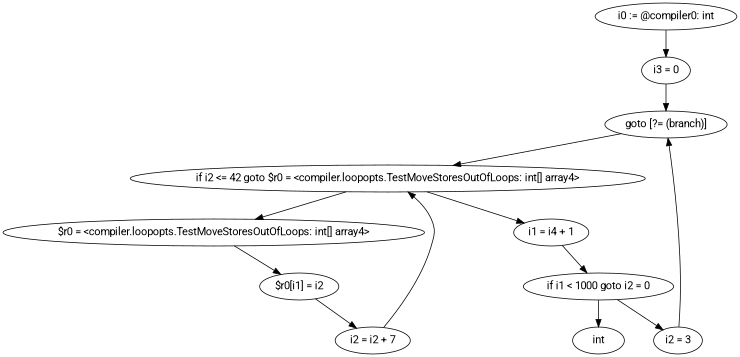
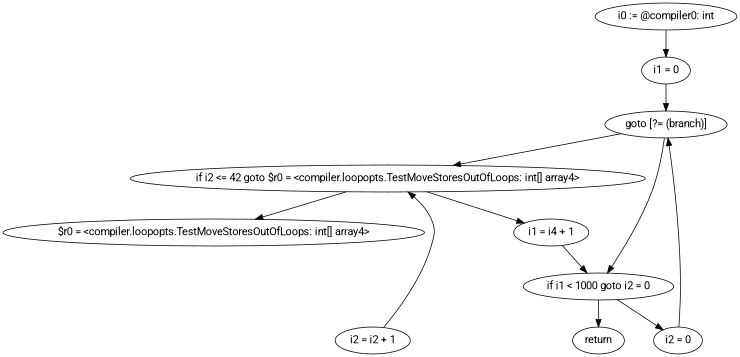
node "i3 = 0": label "i3 = 0" -> "i1 = 0"
edge "goto [?= (branch)]" -> "if i1 < 1000 goto i2 = 0": added
node "$r0[i1] = i2": removed
node "i2 = i2 + 7": label "i2 = i2 + 7" -> "i2 = i2 + 1"
node "int": label "int" -> "return"
node "i2 = 3": label "i2 = 3" -> "i2 = 0"
